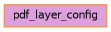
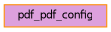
node "pdf_layer_config": label "pdf_layer_config" -> "pdf_pdf_config"
